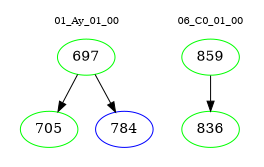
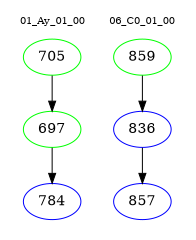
edge "697" -> "705": reversed
node "836": color green -> blue
node "857": added
